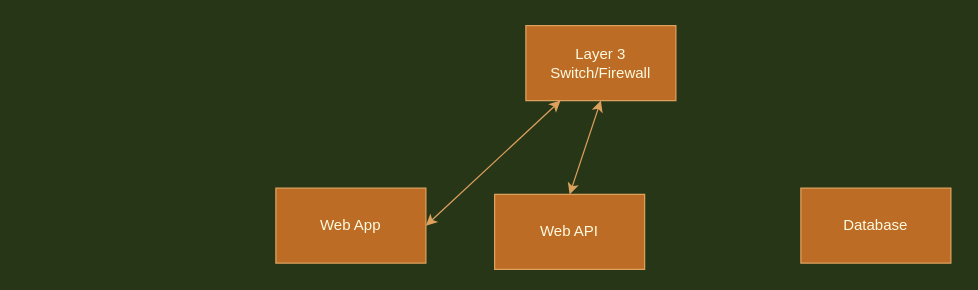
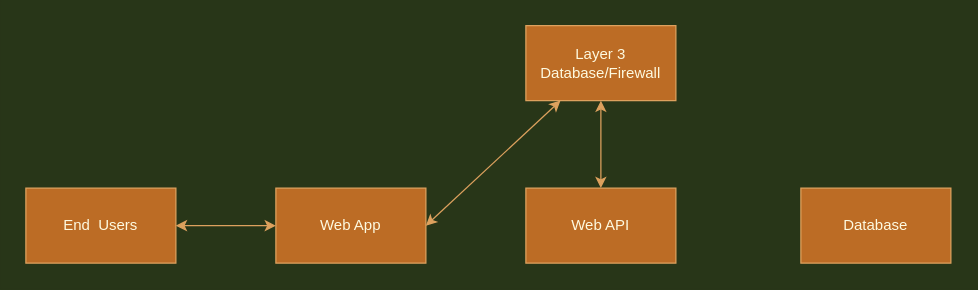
node "Layer 3 Switch/Firewall": label "Layer 3 Switch/Firewall" -> "Layer 3 Database/Firewall"
node "End Users": added
edge "End Users" -- "Web App": added
node "Web API": moved (569, 232) -> (601, 226)
